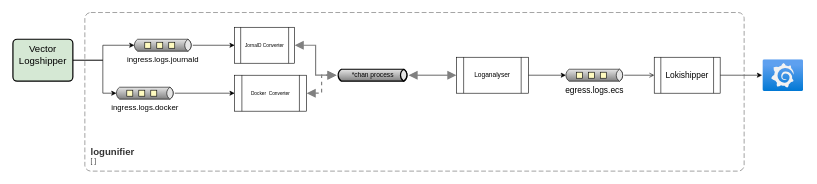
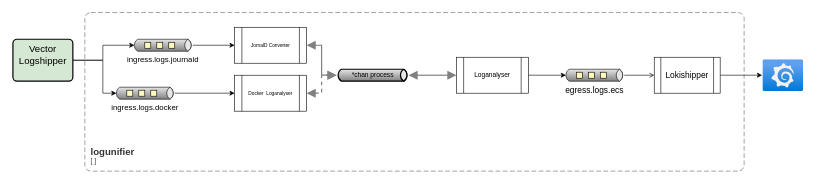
node "JornalD Converter": size 60x36 -> 72x36
node "Docker Converter": label "Docker Converter" -> "Docker Loganalyser"
